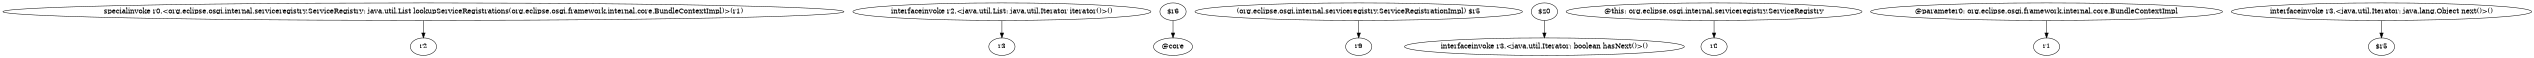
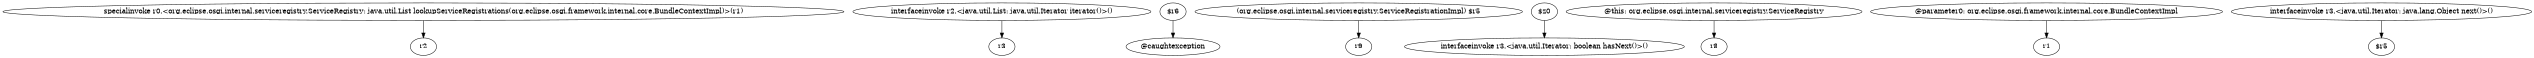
node "@core": label "@core" -> "@caughtexception"
node "r0": label "r0" -> "r8"
